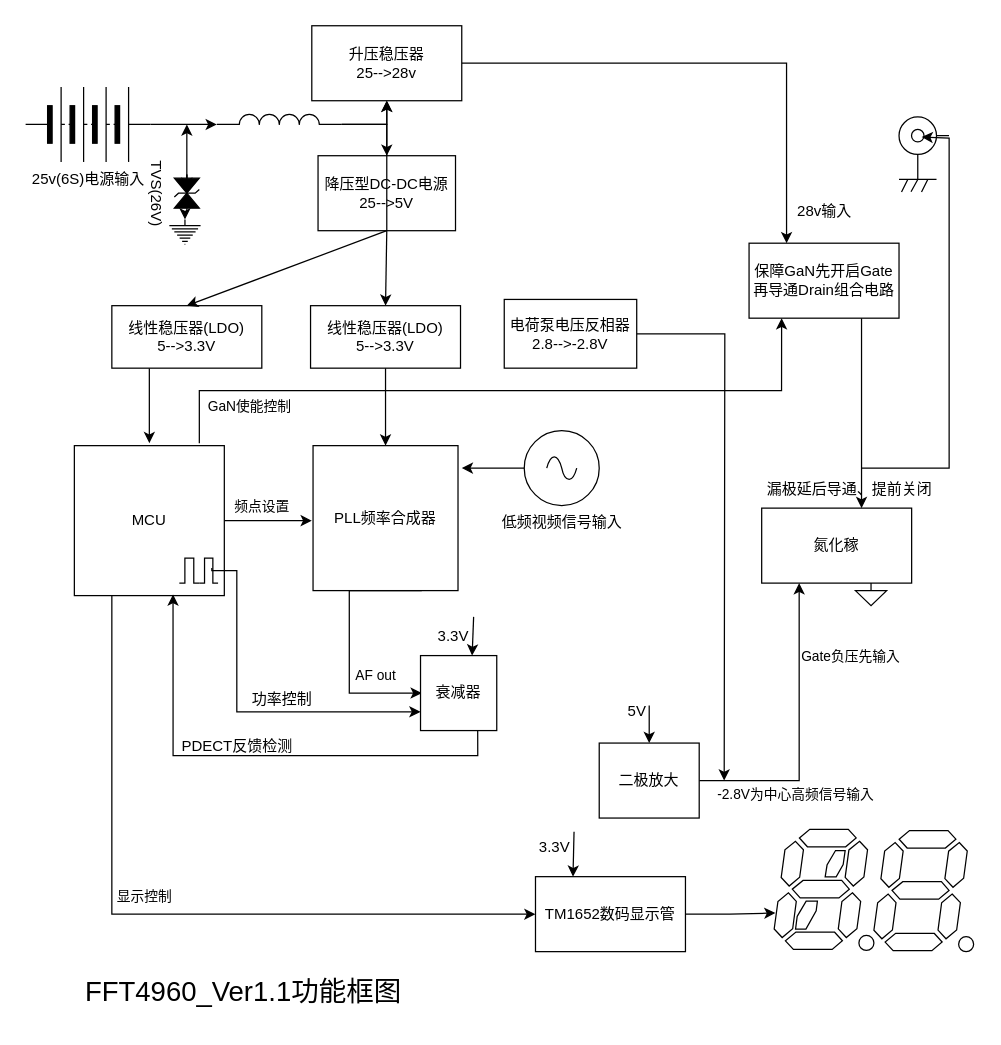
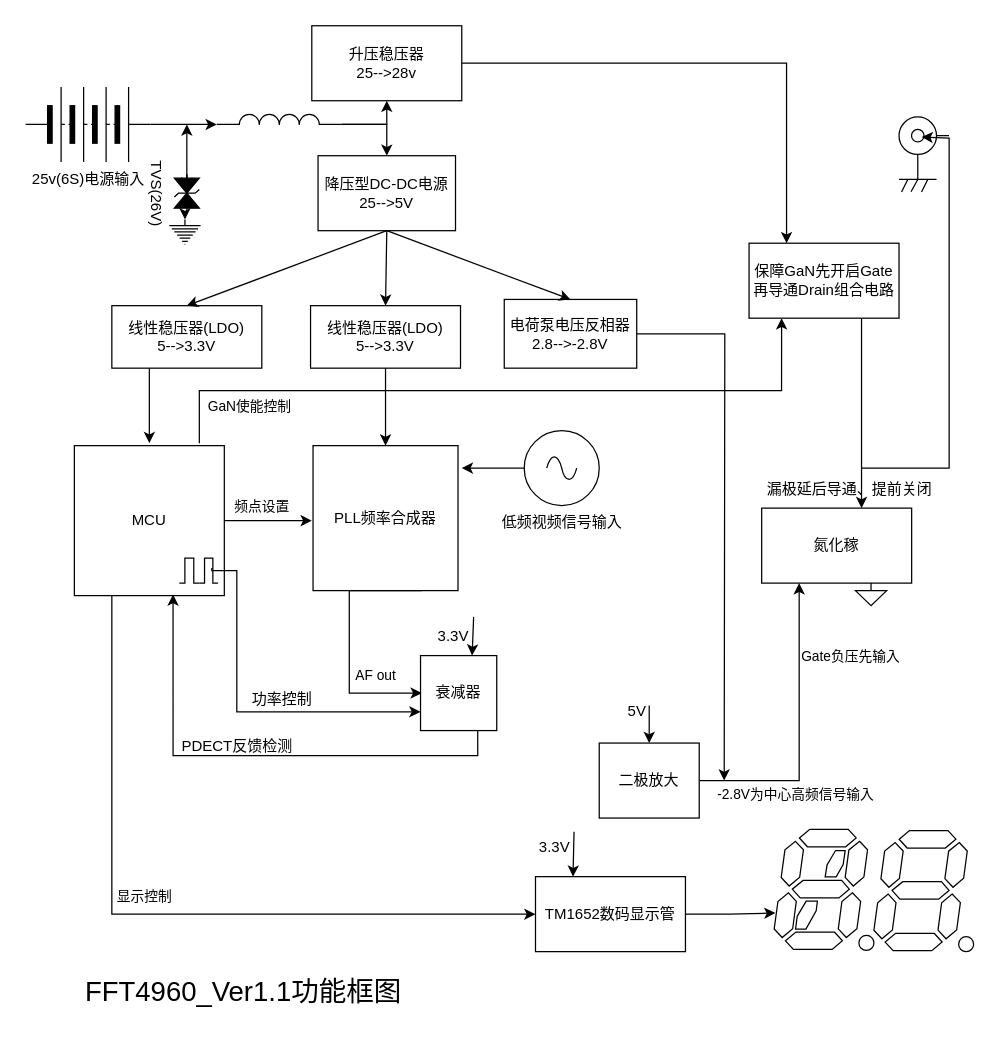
edge "降压型DC-DC电源25-->5V" -> "升压稳压器 25-->28v": now "降压型DC-DC电源25-->5V" -> "电荷泵电压反相器 2.8-->-2.8V"
node "28v输入": removed
